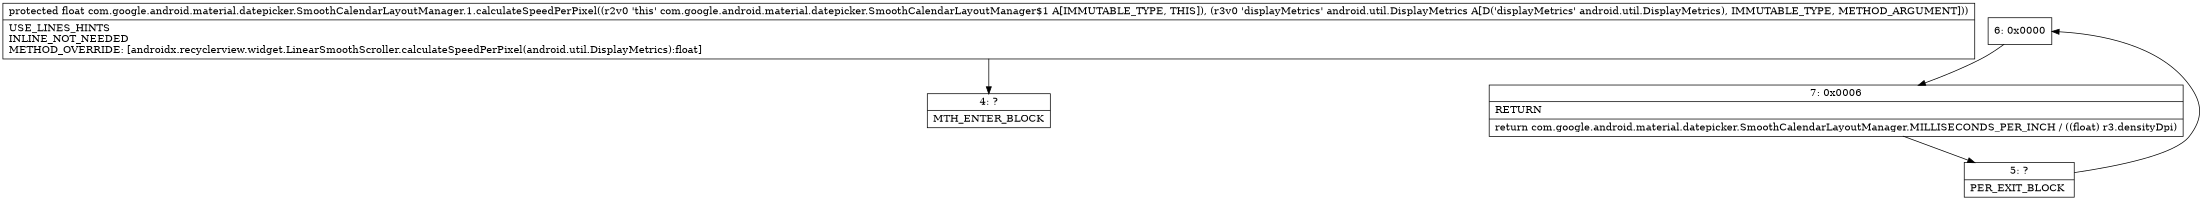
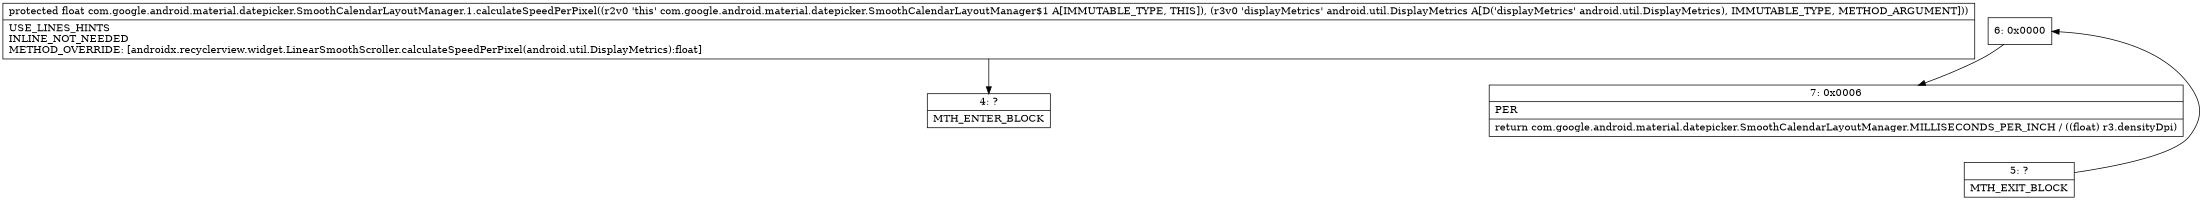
node "7: 0x0006": text "RETURN" -> "PER"
edge "7: 0x0006" -> "5: ?": removed
node "5: ?": text "PER_EXIT_BLOCK" -> "MTH_EXIT_BLOCK"
